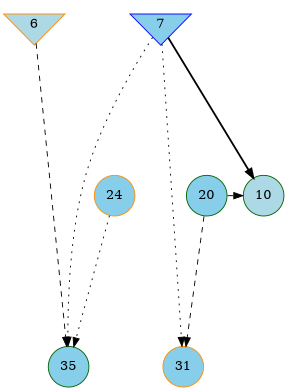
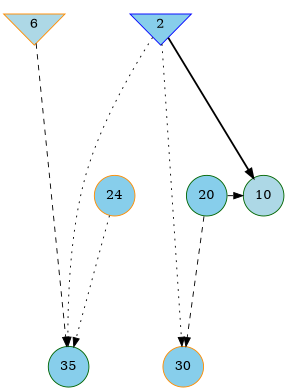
node "7": label "7" -> "2"
node "31": label "31" -> "30"
